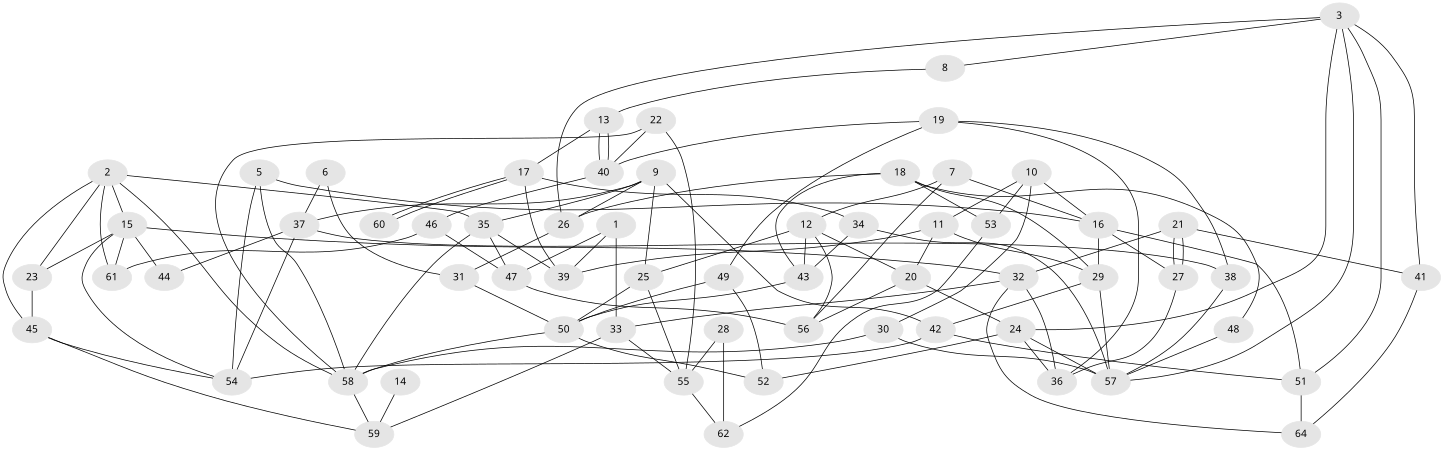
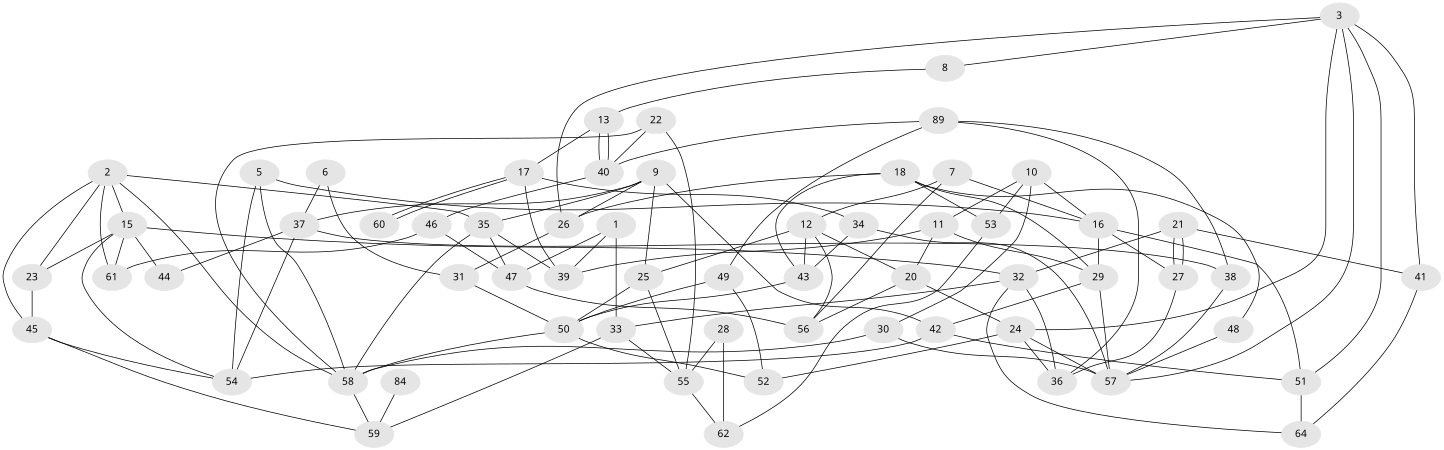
node "19": label "19" -> "89"
node "14": label "14" -> "84"
